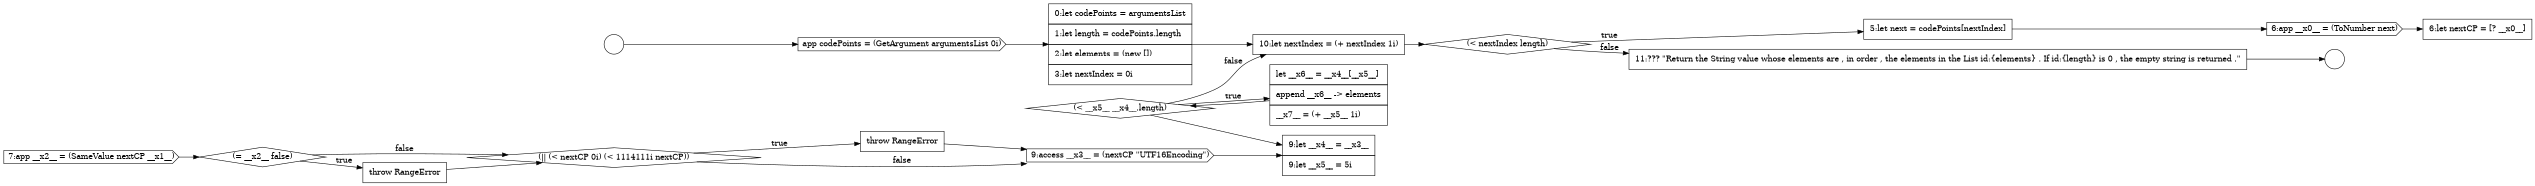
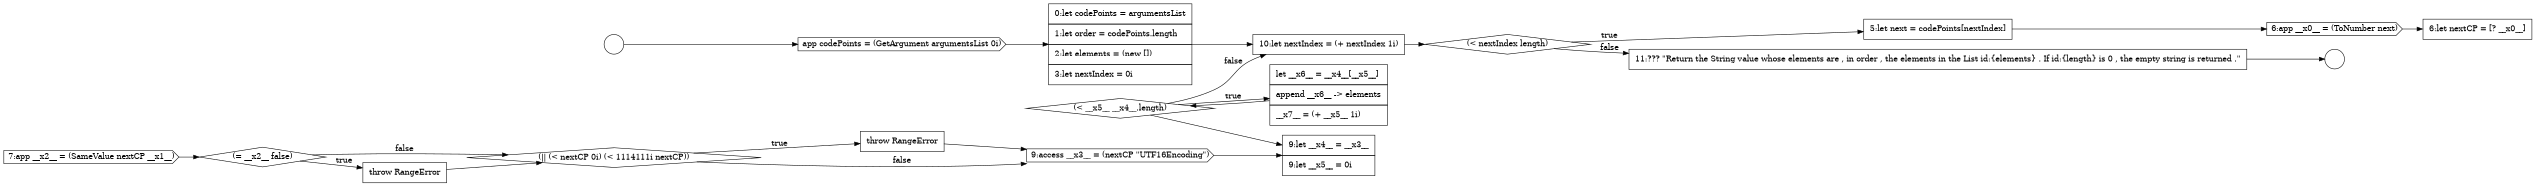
node "0:let codePoints = argumentsList": text "1:let length = codePoints.length" -> "1:let order = codePoints.length"
node "9:let __x4__ = __x3__": text "9:let __x5__ = 5i" -> "9:let __x5__ = 0i"
